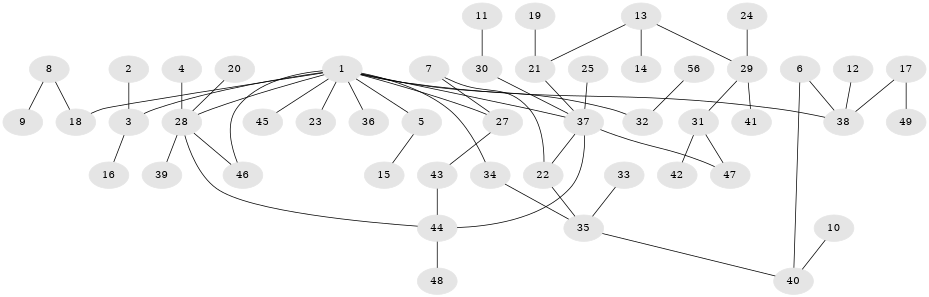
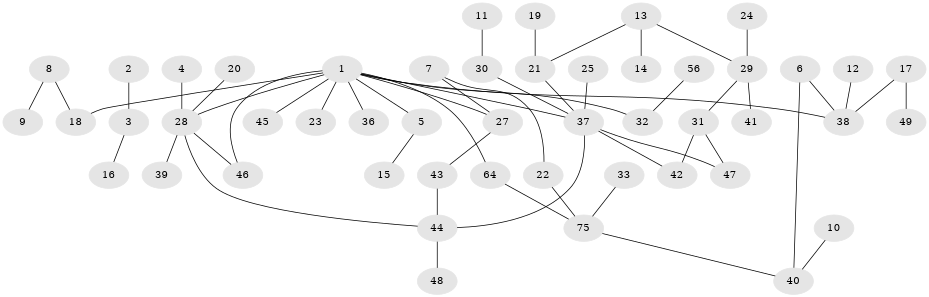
edge "1" -- "3": removed
edge "37" -- "22": now "37" -- "42"
node "34": label "34" -> "64"
node "35": label "35" -> "75"
